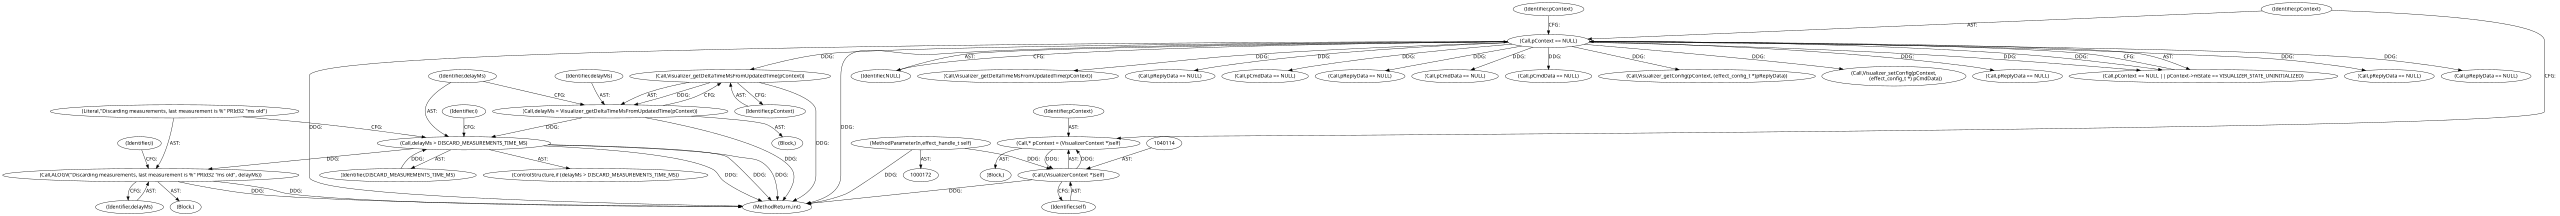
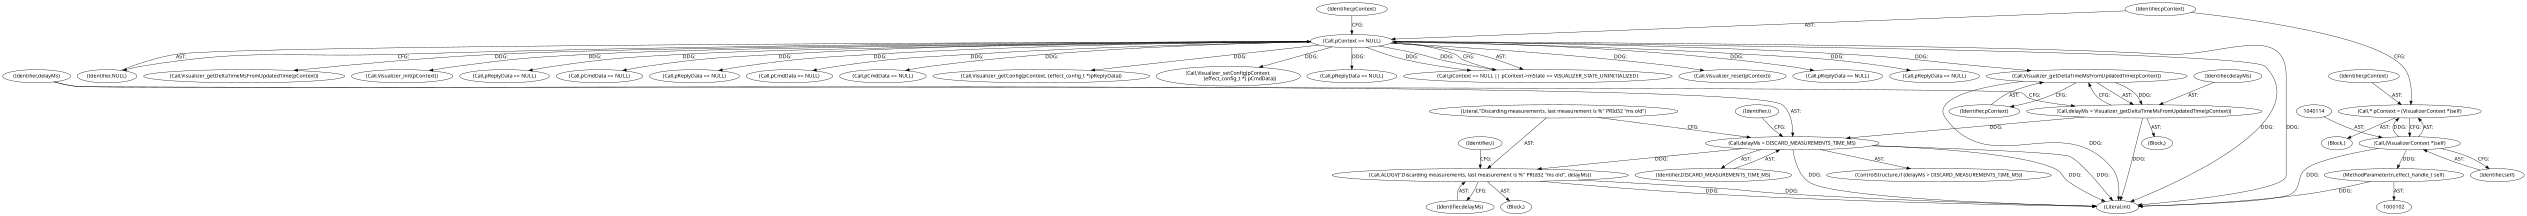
node "(Call,Visualizer_init(pContext))": added
node "(Call,Visualizer_reset(pContext))": added
edge "(MethodParameterIn,effect_handle_t self)" -> "(Call,(VisualizerContext *)self)": reversed
edge "(Identifier,DISCARD_MEASUREMENTS_TIME_MS)" -> "(Call,delayMs > DISCARD_MEASUREMENTS_TIME_MS)": label "DDG: " -> "AST: "
edge "(Call,* pContext = (VisualizerContext *)self)" -> "(Call,(VisualizerContext *)self)": label "DDG: " -> "CFG: "
node "1000172": label "1000172" -> "1000102"
node "(MethodReturn,int)": label "(MethodReturn,int)" -> "(Literal,int)"
